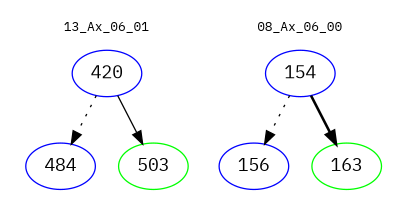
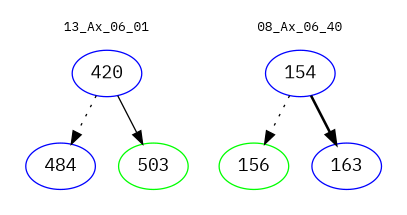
cluster "08_Ax_06_00": label "08_Ax_06_00" -> "08_Ax_06_40"
node "156": color blue -> green
node "163": color green -> blue
